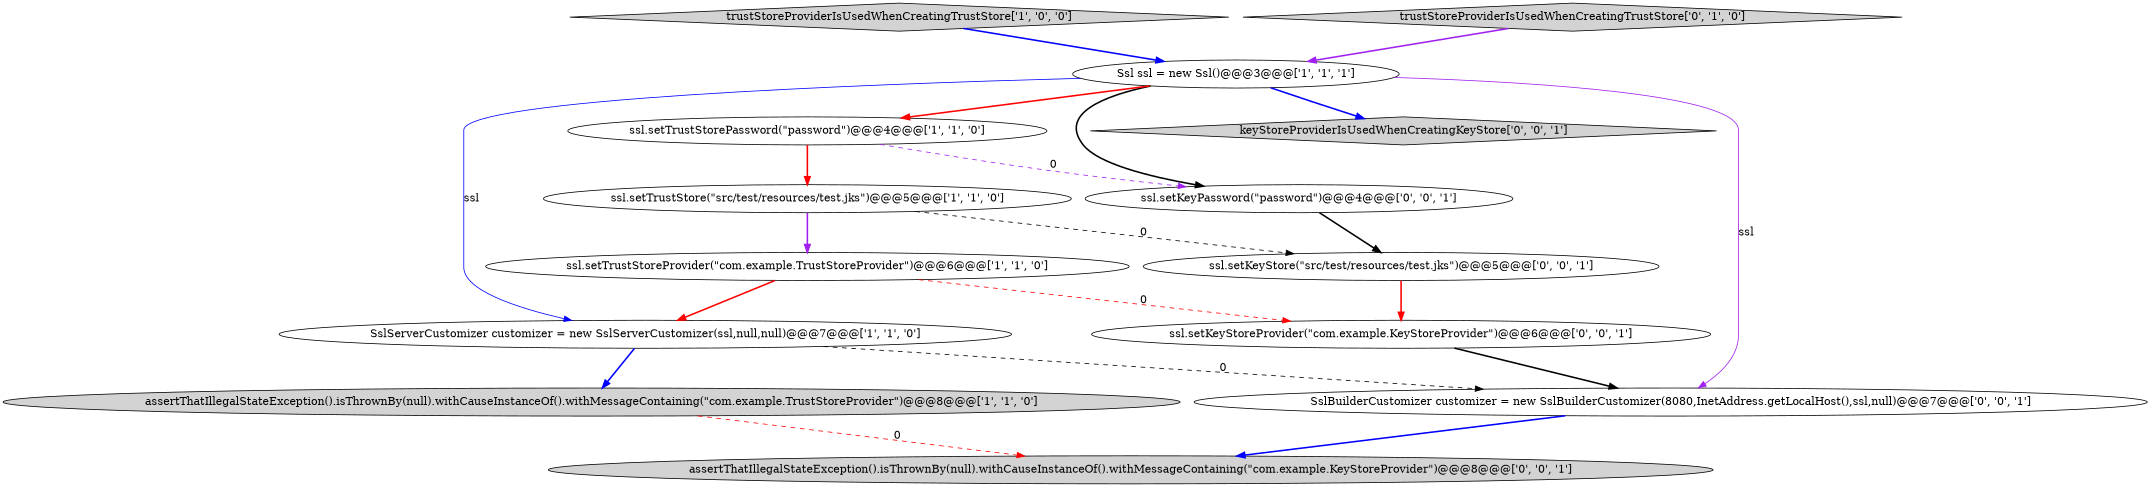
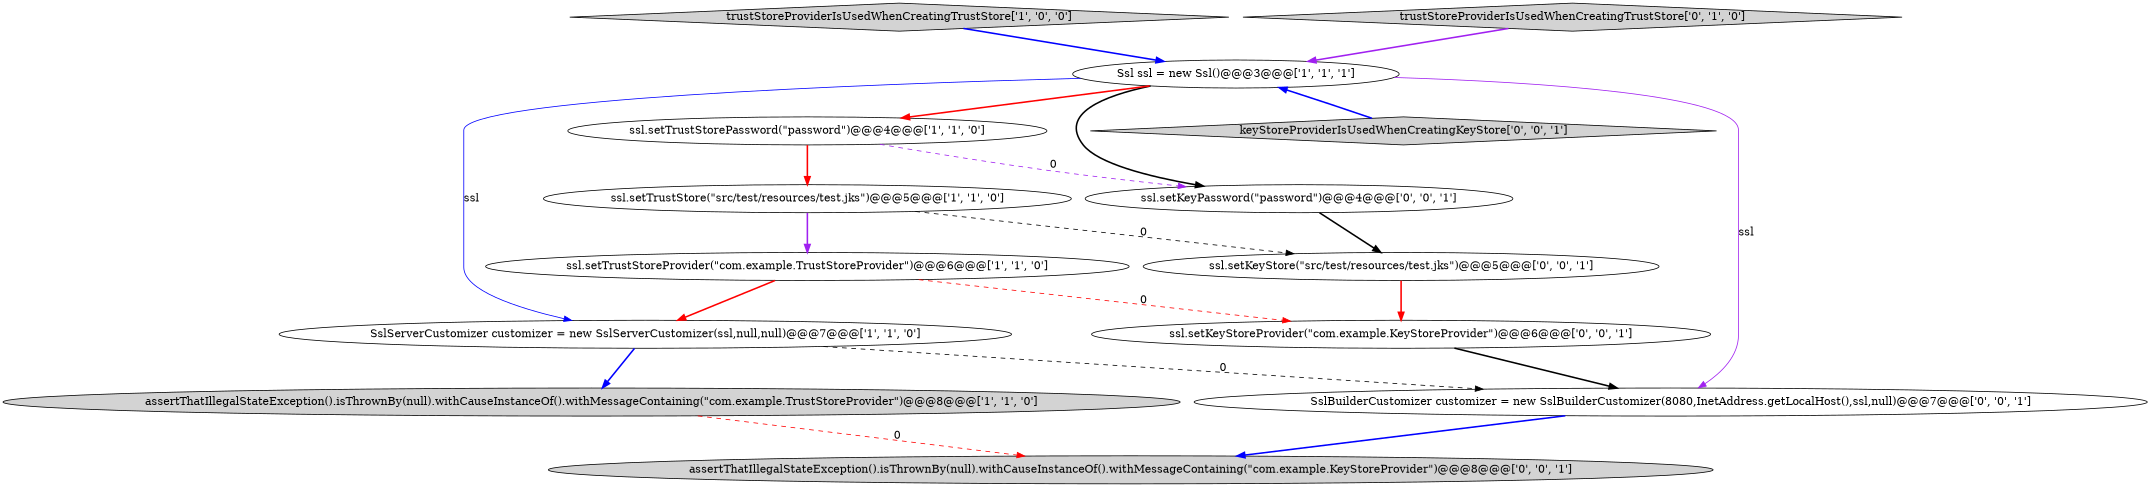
edge "Ssl ssl = new Ssl()@@@3@@@['1', '1', '1']" -> "keyStoreProviderIsUsedWhenCreatingKeyStore['0', '0', '1']": reversed
